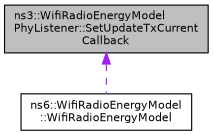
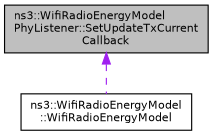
node "ns6::WifiRadioEnergyModel ::WifiRadioEnergyModel": label "ns6::WifiRadioEnergyModel ::WifiRadioEnergyModel" -> "ns3::WifiRadioEnergyModel ::WifiRadioEnergyModel"
